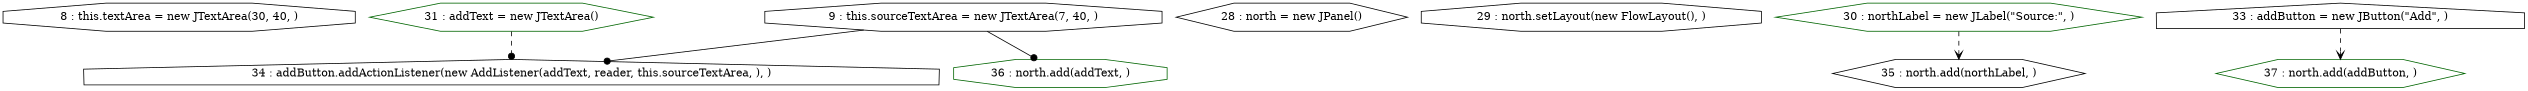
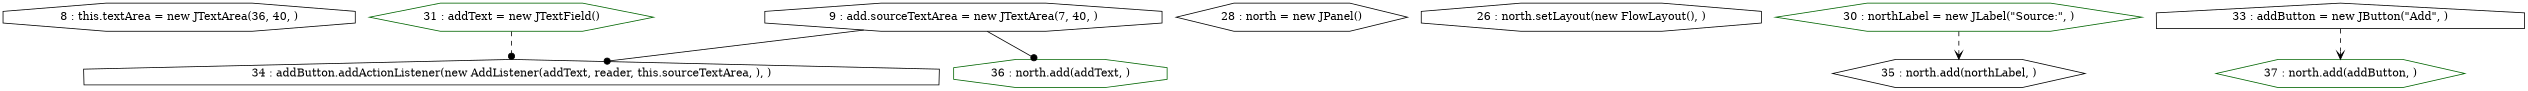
node "8 : this.textArea = new JTextArea(30, 40, )": label "8 : this.textArea = new JTextArea(30, 40, )" -> "8 : this.textArea = new JTextArea(36, 40, )"
node "31 : addText = new JTextArea()": label "31 : addText = new JTextArea()" -> "31 : addText = new JTextField()"
node "9 : this.sourceTextArea = new JTextArea(7, 40, )": label "9 : this.sourceTextArea = new JTextArea(7, 40, )" -> "9 : add.sourceTextArea = new JTextArea(7, 40, )"
node "29 : north.setLayout(new FlowLayout(), )": label "29 : north.setLayout(new FlowLayout(), )" -> "26 : north.setLayout(new FlowLayout(), )"
